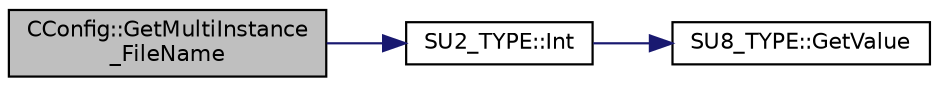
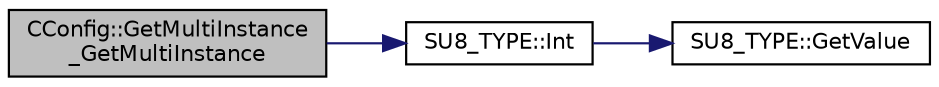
node "CConfig::GetMultiInstance _FileName": label "CConfig::GetMultiInstance _FileName" -> "CConfig::GetMultiInstance _GetMultiInstance"
node "SU2_TYPE::Int": label "SU2_TYPE::Int" -> "SU8_TYPE::Int"
